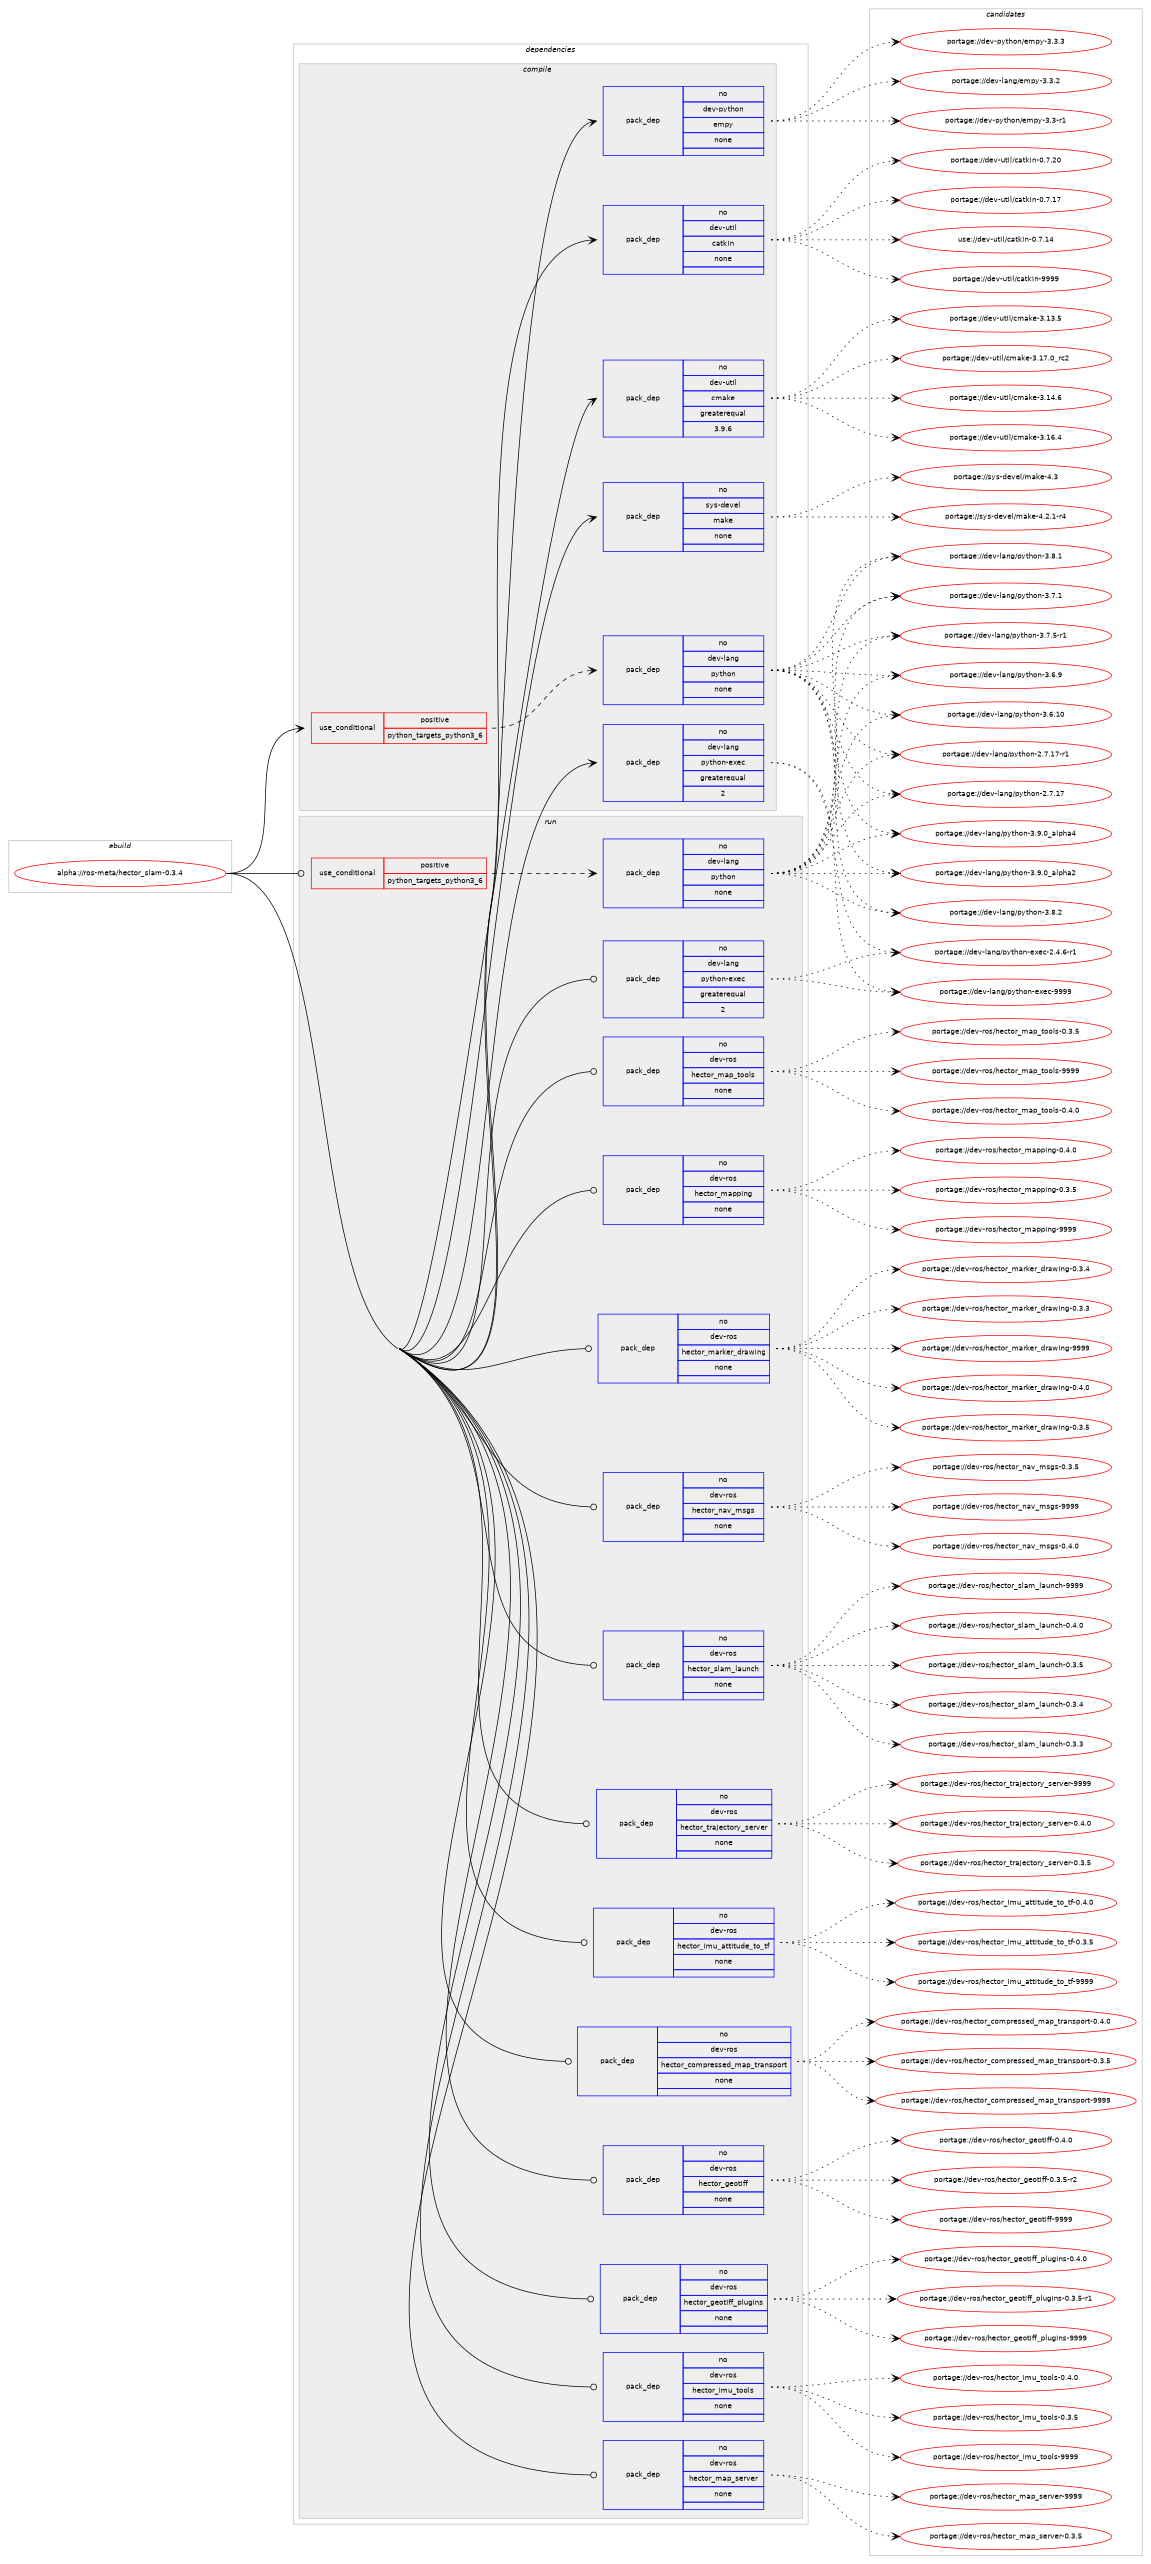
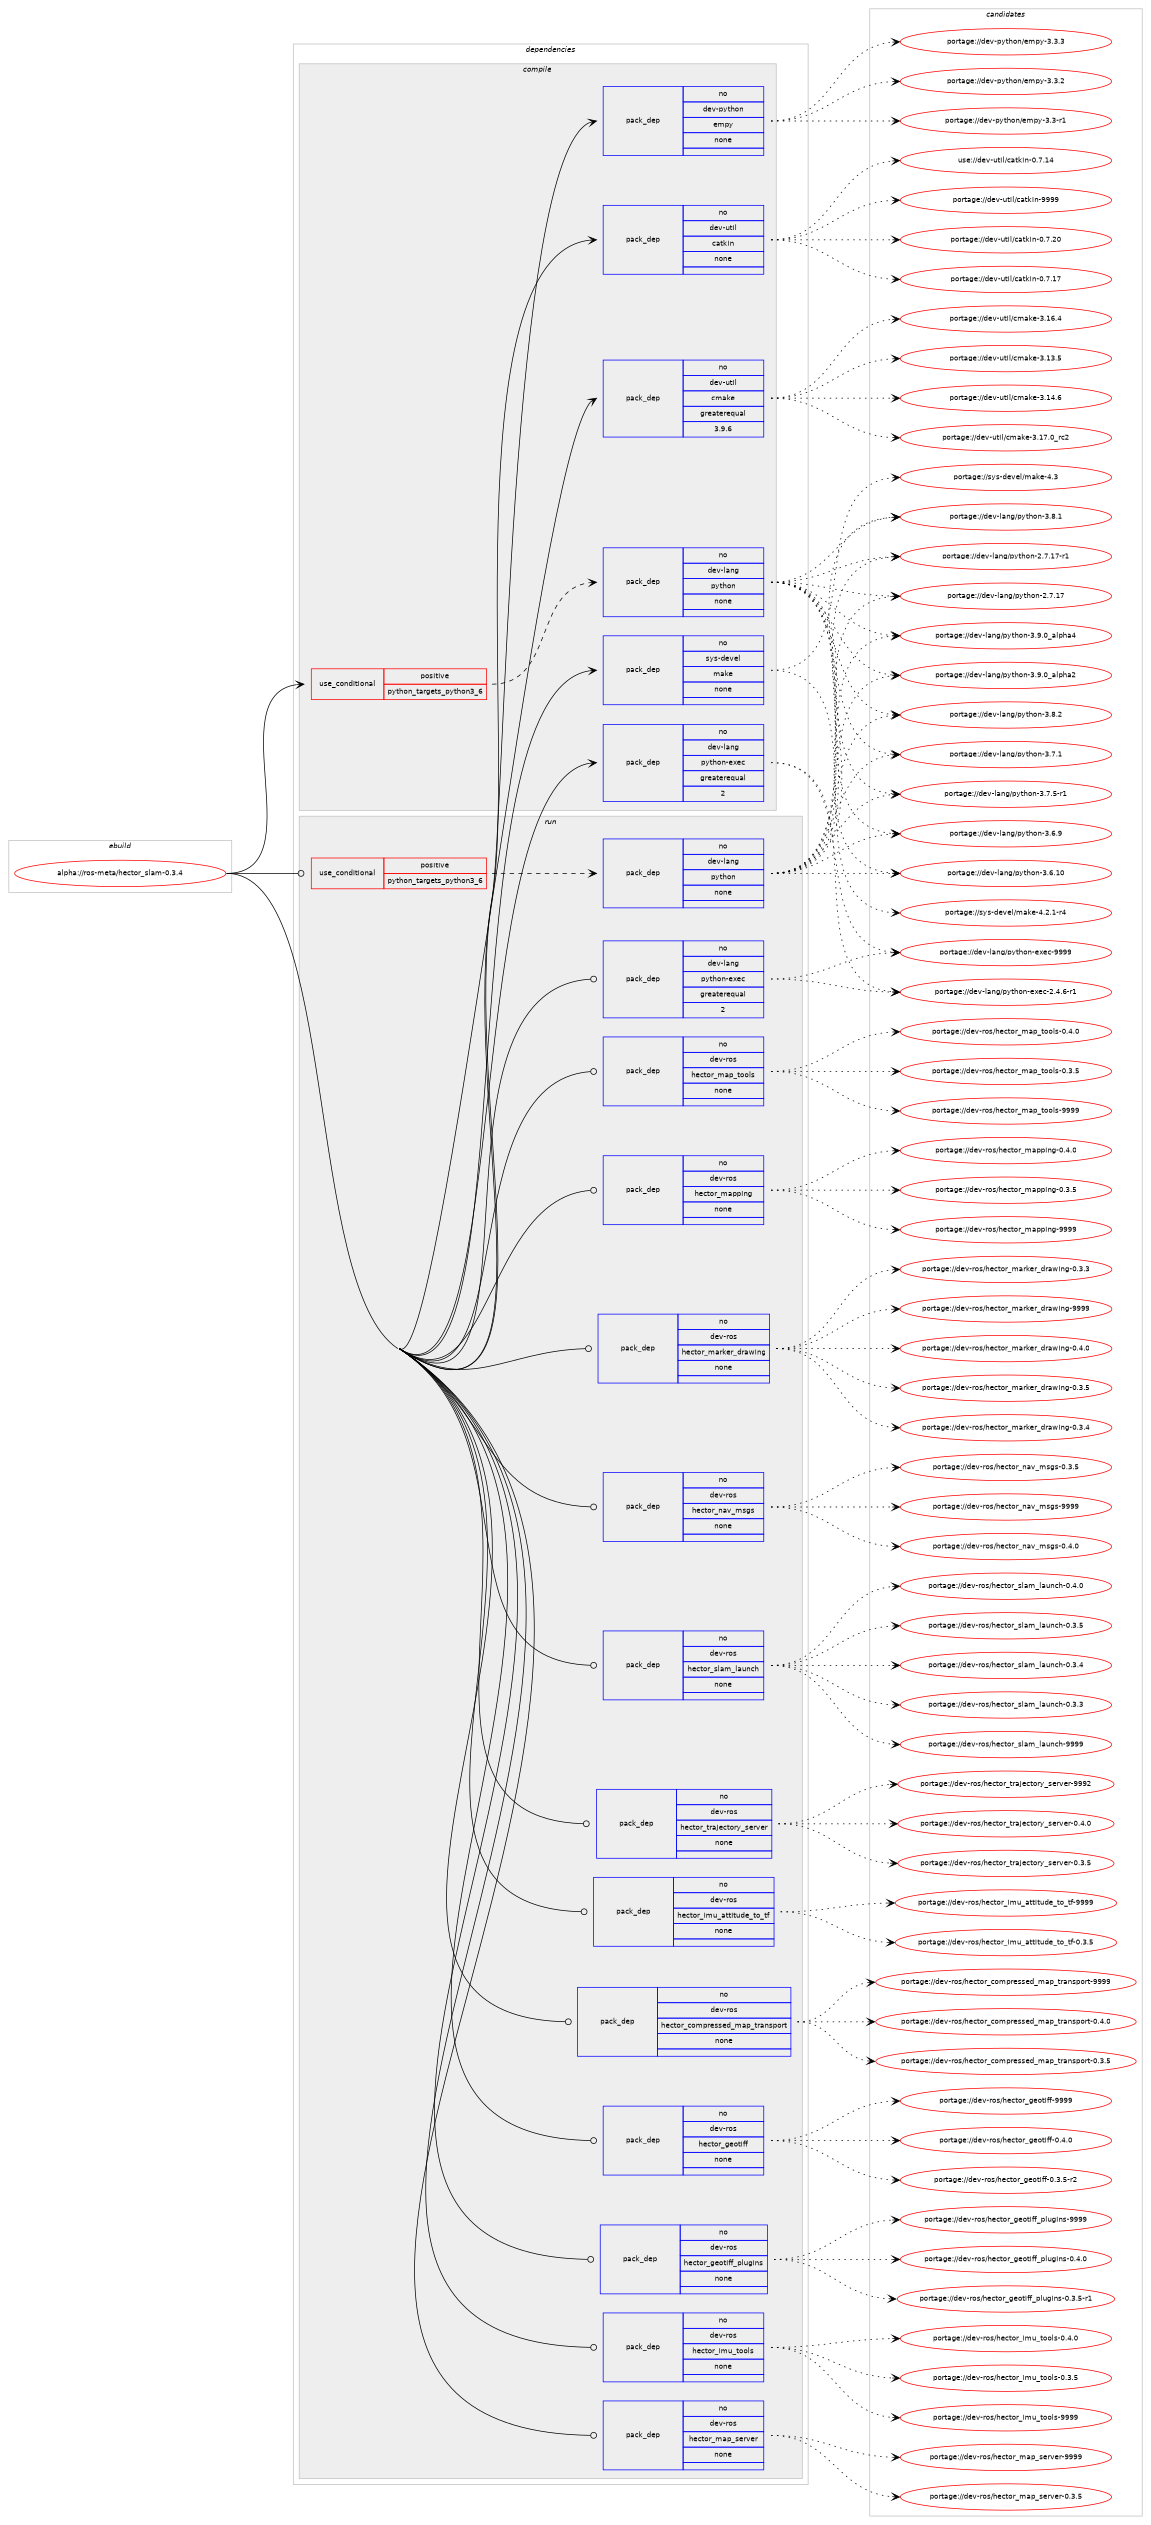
node "portage://dev-lang/empy-3.3.2": label "portage://dev-lang/empy-3.3.2" -> "portage://dev-python/empy-3.3.2"
node "portage://dev-ros/hector_trajectory_server-9999": label "portage://dev-ros/hector_trajectory_server-9999" -> "portage://dev-ros/hector_trajectory_server-9992"
node "portage://dev-ros/hector_imu_attitude_to_tf-0.4.0": removed
